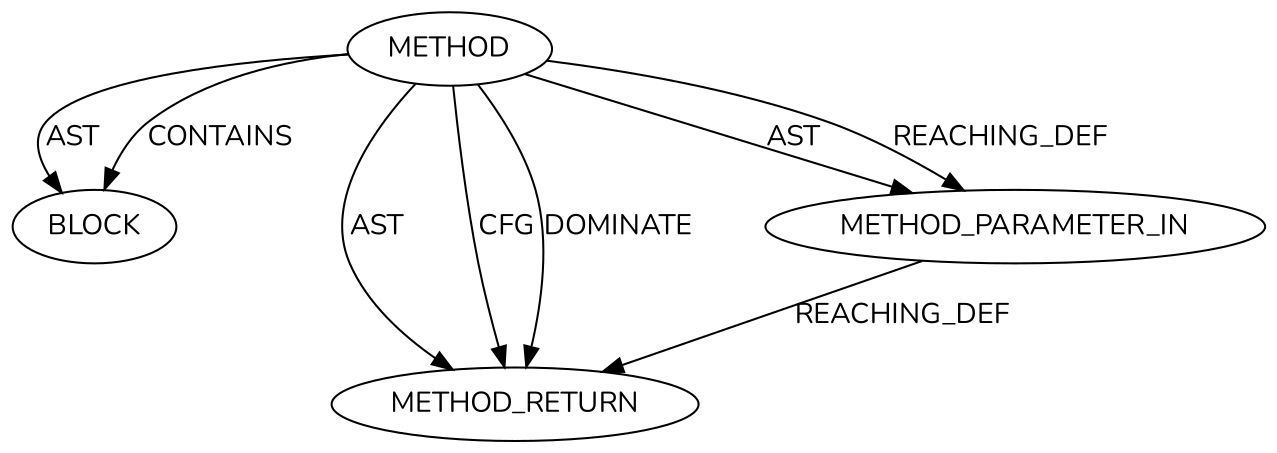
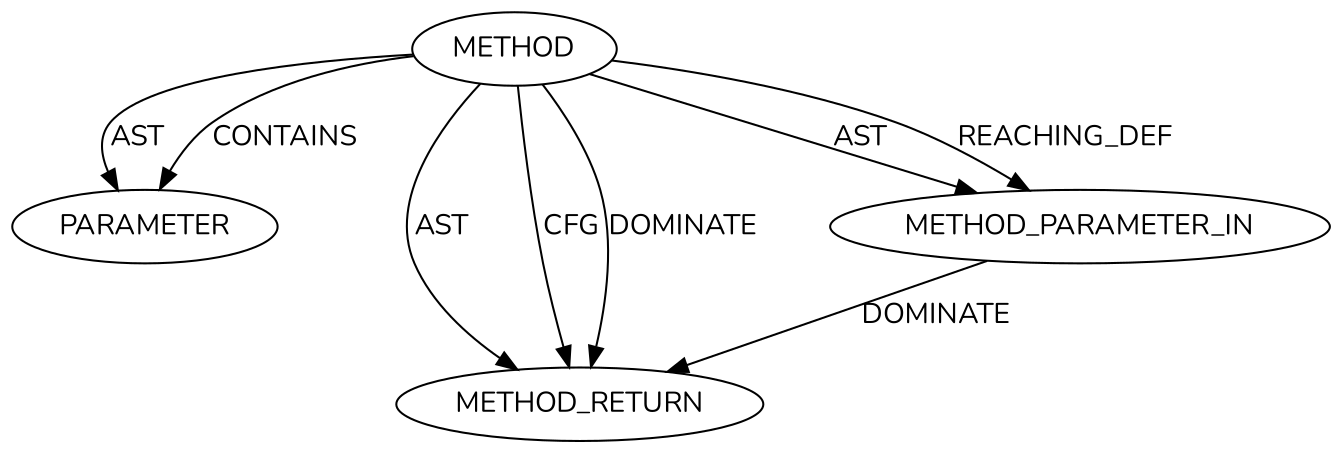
node "BLOCK": label "BLOCK" -> "PARAMETER"
edge "METHOD_PARAMETER_IN" -> "METHOD_RETURN": label "REACHING_DEF" -> "DOMINATE"
